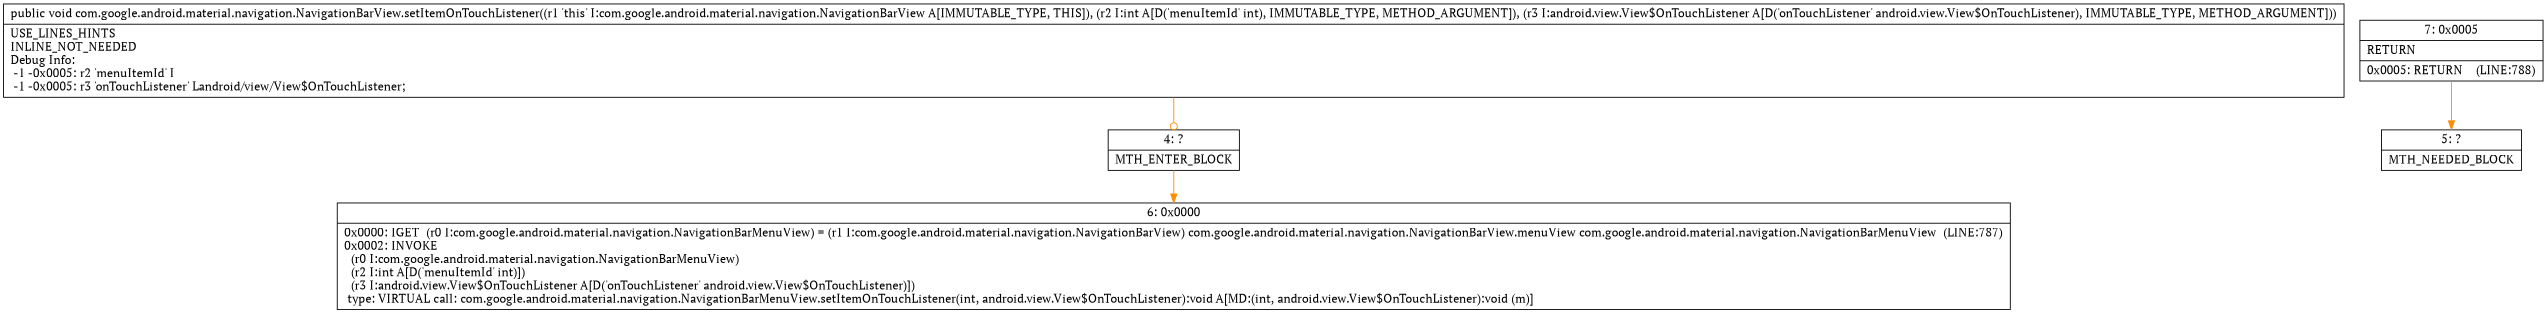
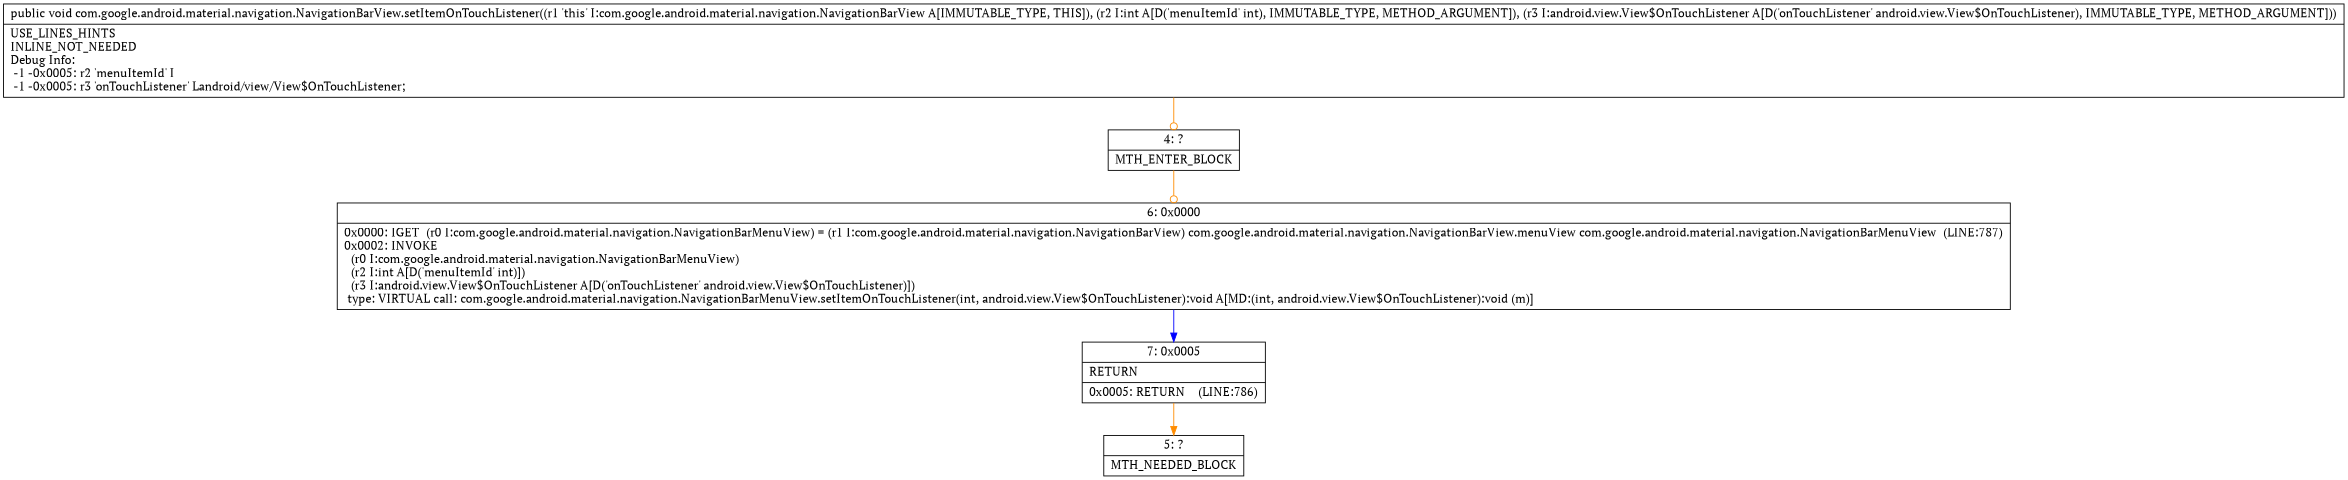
node "7: 0x0005": text "0x0005: RETURN    (LINE:788)" -> "0x0005: RETURN    (LINE:786)"
edge "4: ?" -> "6: 0x0000": arrowhead normal -> odot
edge "6: 0x0000" -> "7: 0x0005": added
